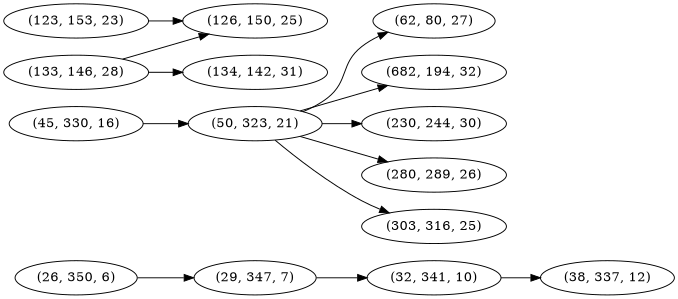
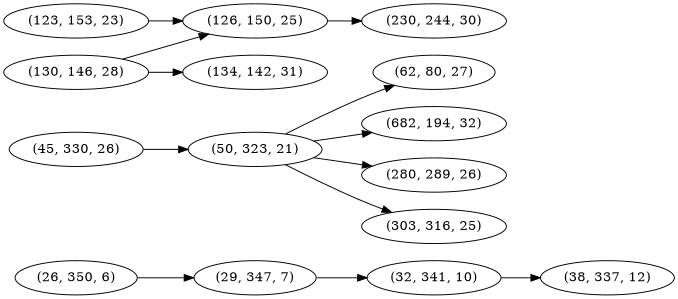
node "(133, 146, 28)": label "(133, 146, 28)" -> "(130, 146, 28)"
node "(45, 330, 16)": label "(45, 330, 16)" -> "(45, 330, 26)"
edge "(50, 323, 21)" -> "(230, 244, 30)": now "(126, 150, 25)" -> "(230, 244, 30)"
